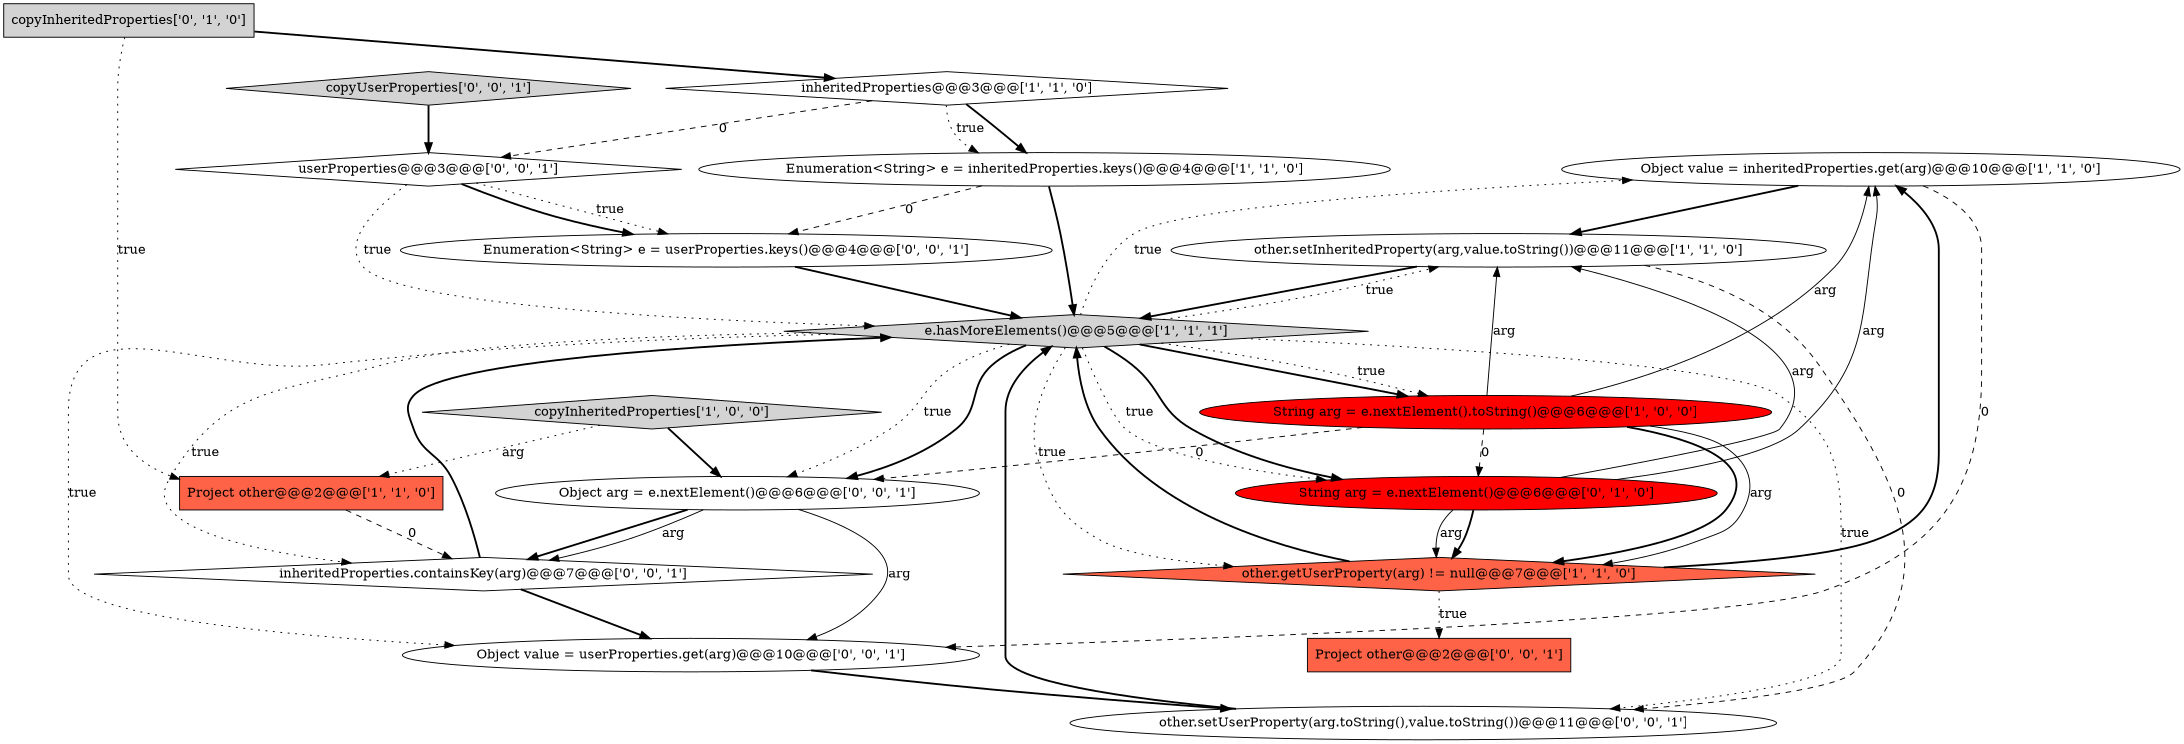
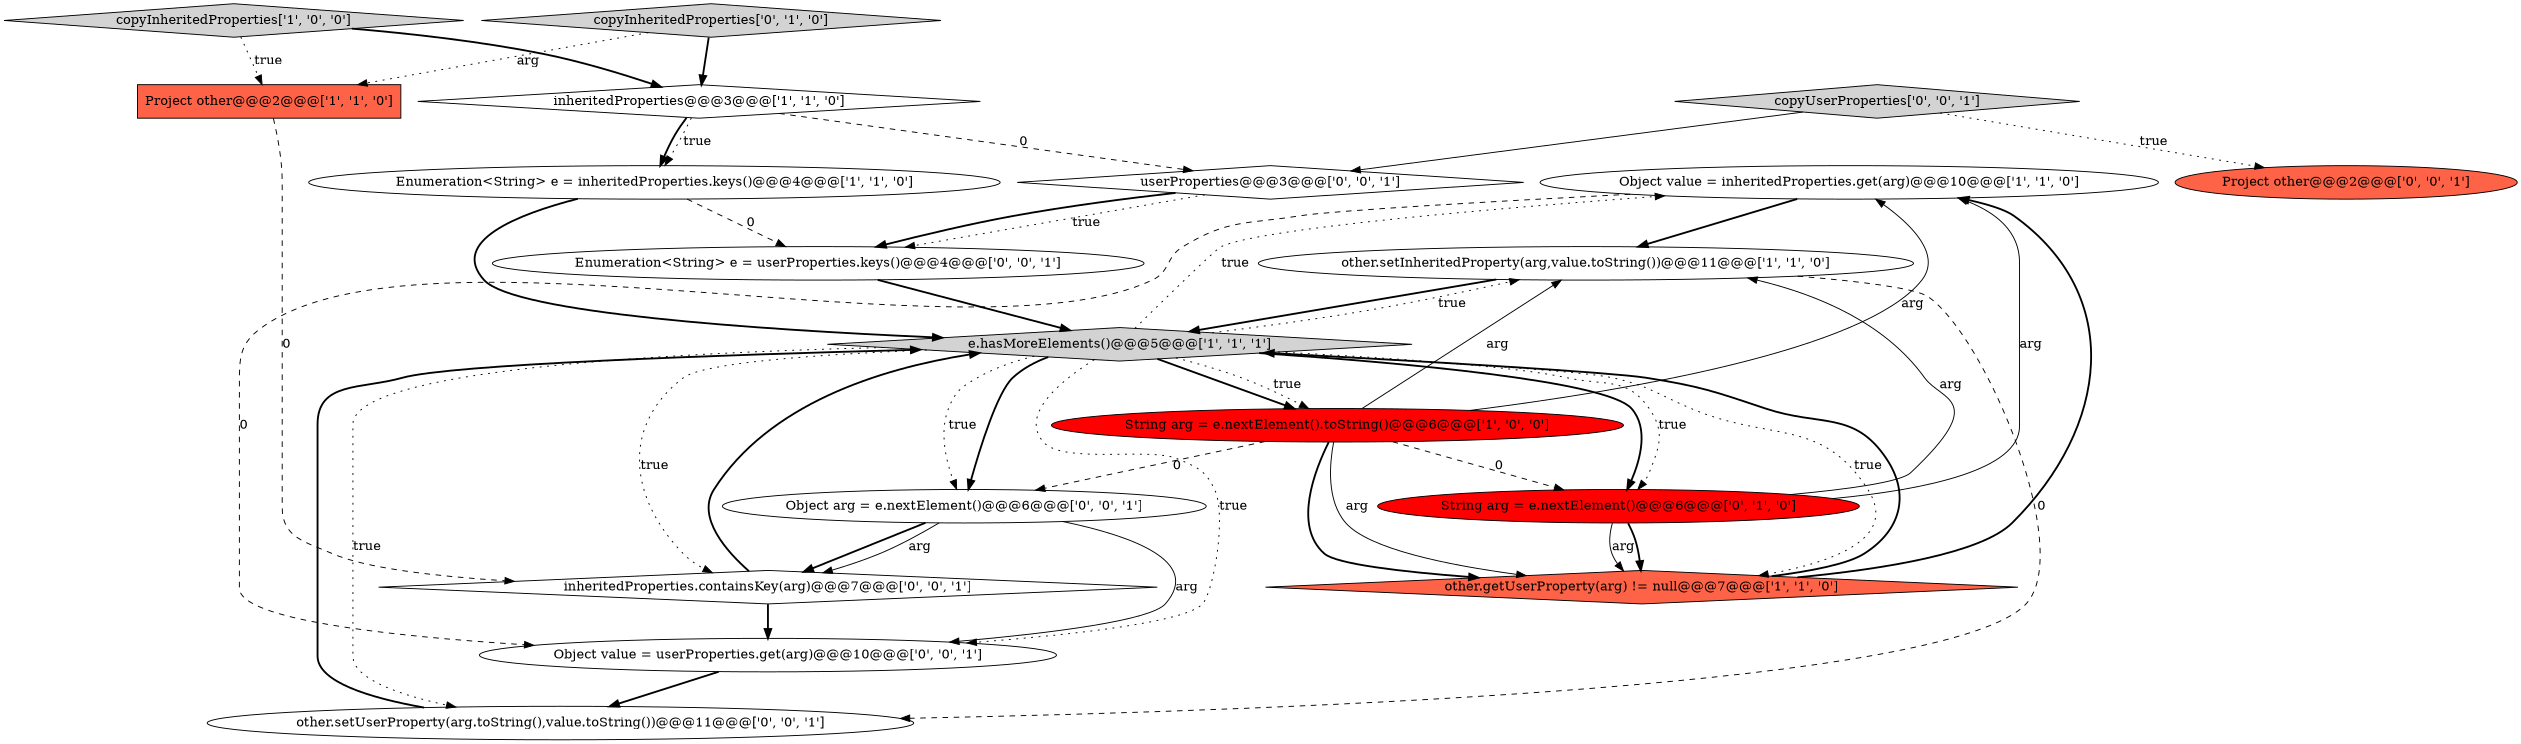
node "copyInheritedProperties['0', '1', '0']": shape box -> diamond
edge "copyUserProperties['0', '0', '1']" -> "userProperties@@@3@@@['0', '0', '1']": style bold -> solid
edge "copyInheritedProperties['0', '1', '0']" -> "Project other@@@2@@@['1', '1', '0']": label "true" -> "arg"
edge "userProperties@@@3@@@['0', '0', '1']" -> "e.hasMoreElements()@@@5@@@['1', '1', '1']": removed, label "true"
edge "copyInheritedProperties['1', '0', '0']" -> "Object arg = e.nextElement()@@@6@@@['0', '0', '1']": now "copyInheritedProperties['1', '0', '0']" -> "inheritedProperties@@@3@@@['1', '1', '0']"
edge "copyInheritedProperties['1', '0', '0']" -> "Project other@@@2@@@['1', '1', '0']": label "arg" -> "true"
edge "other.getUserProperty(arg) != null@@@7@@@['1', '1', '0']" -> "Project other@@@2@@@['0', '0', '1']": now "copyUserProperties['0', '0', '1']" -> "Project other@@@2@@@['0', '0', '1']"
node "Project other@@@2@@@['0', '0', '1']": shape box -> ellipse
